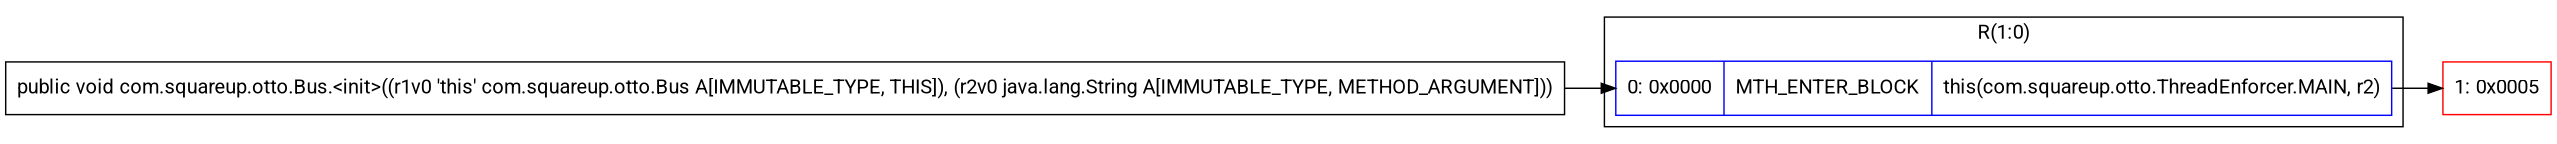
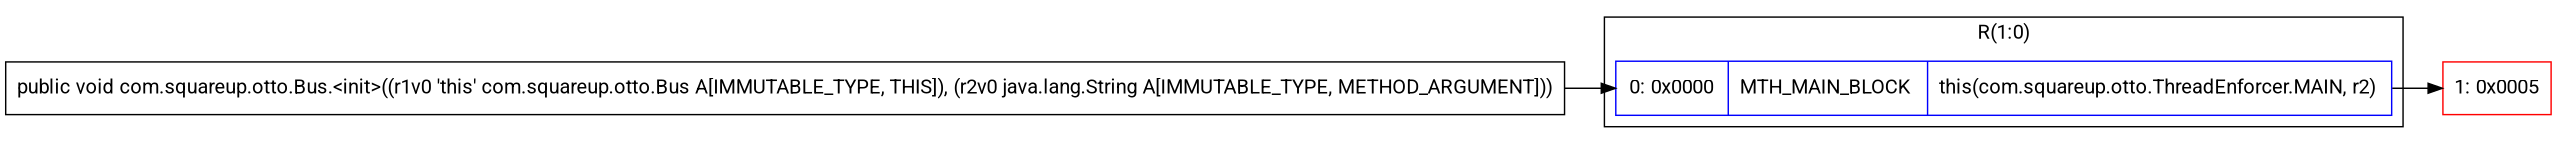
node "0: 0x0000": text "MTH_ENTER_BLOCK" -> "MTH_MAIN_BLOCK"
